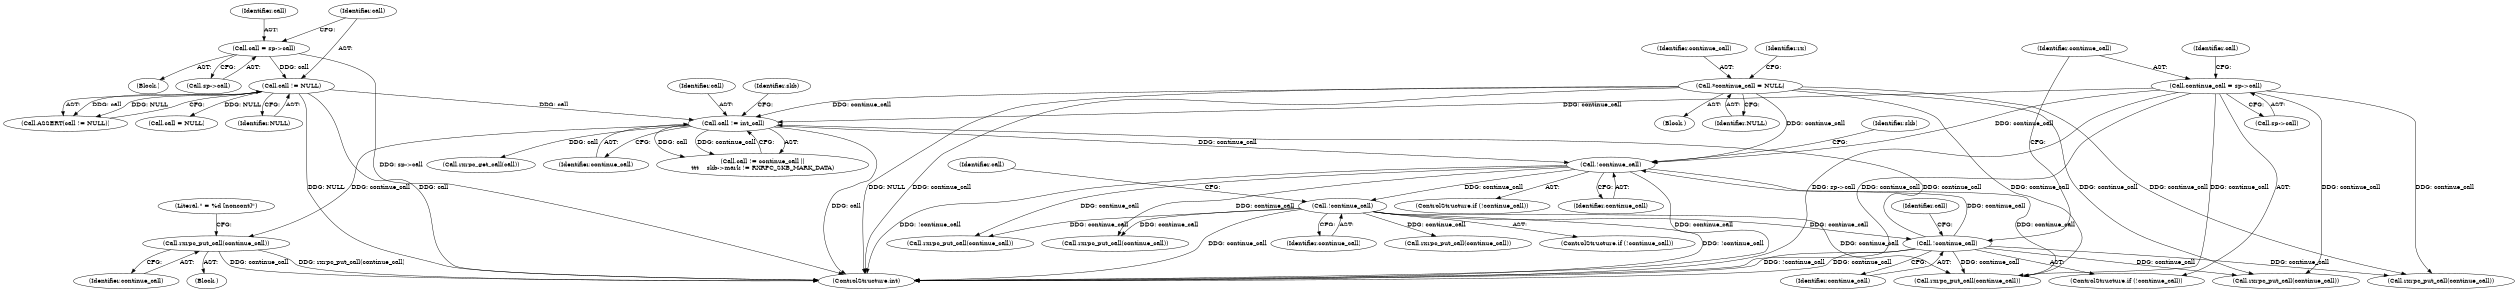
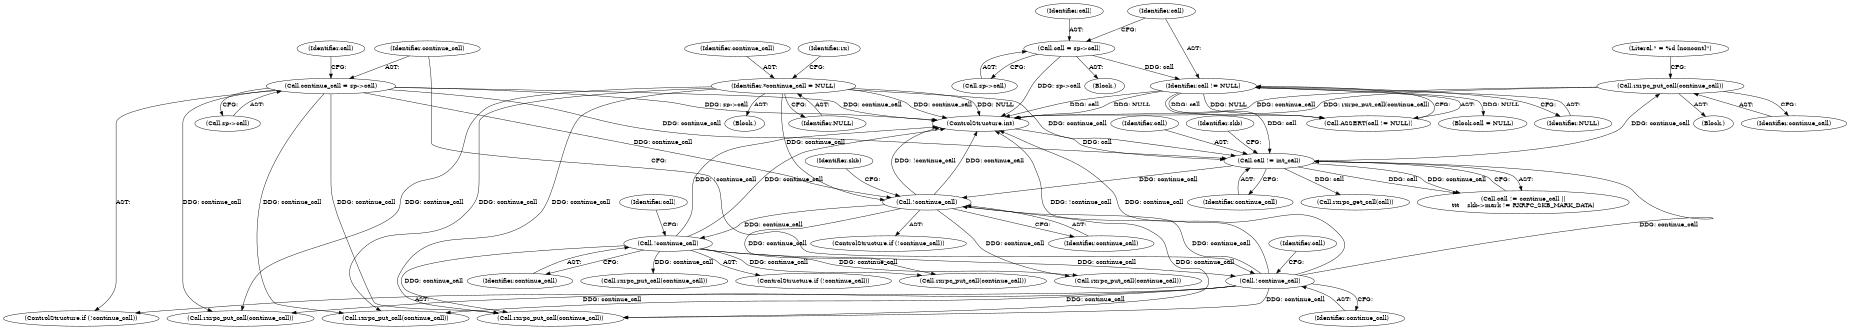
node "(Call,call != NULL)": label "(Call,call != NULL)" -> "(Identifier,call != NULL)"
node "(Call,*continue_call = NULL)": label "(Call,*continue_call = NULL)" -> "(Identifier,*continue_call = NULL)"
node "(Call,call = NULL)": label "(Call,call = NULL)" -> "(Block,call = NULL)"
edge "(Call,call != int_call)" -> "(ControlStructure,int)": reversed
